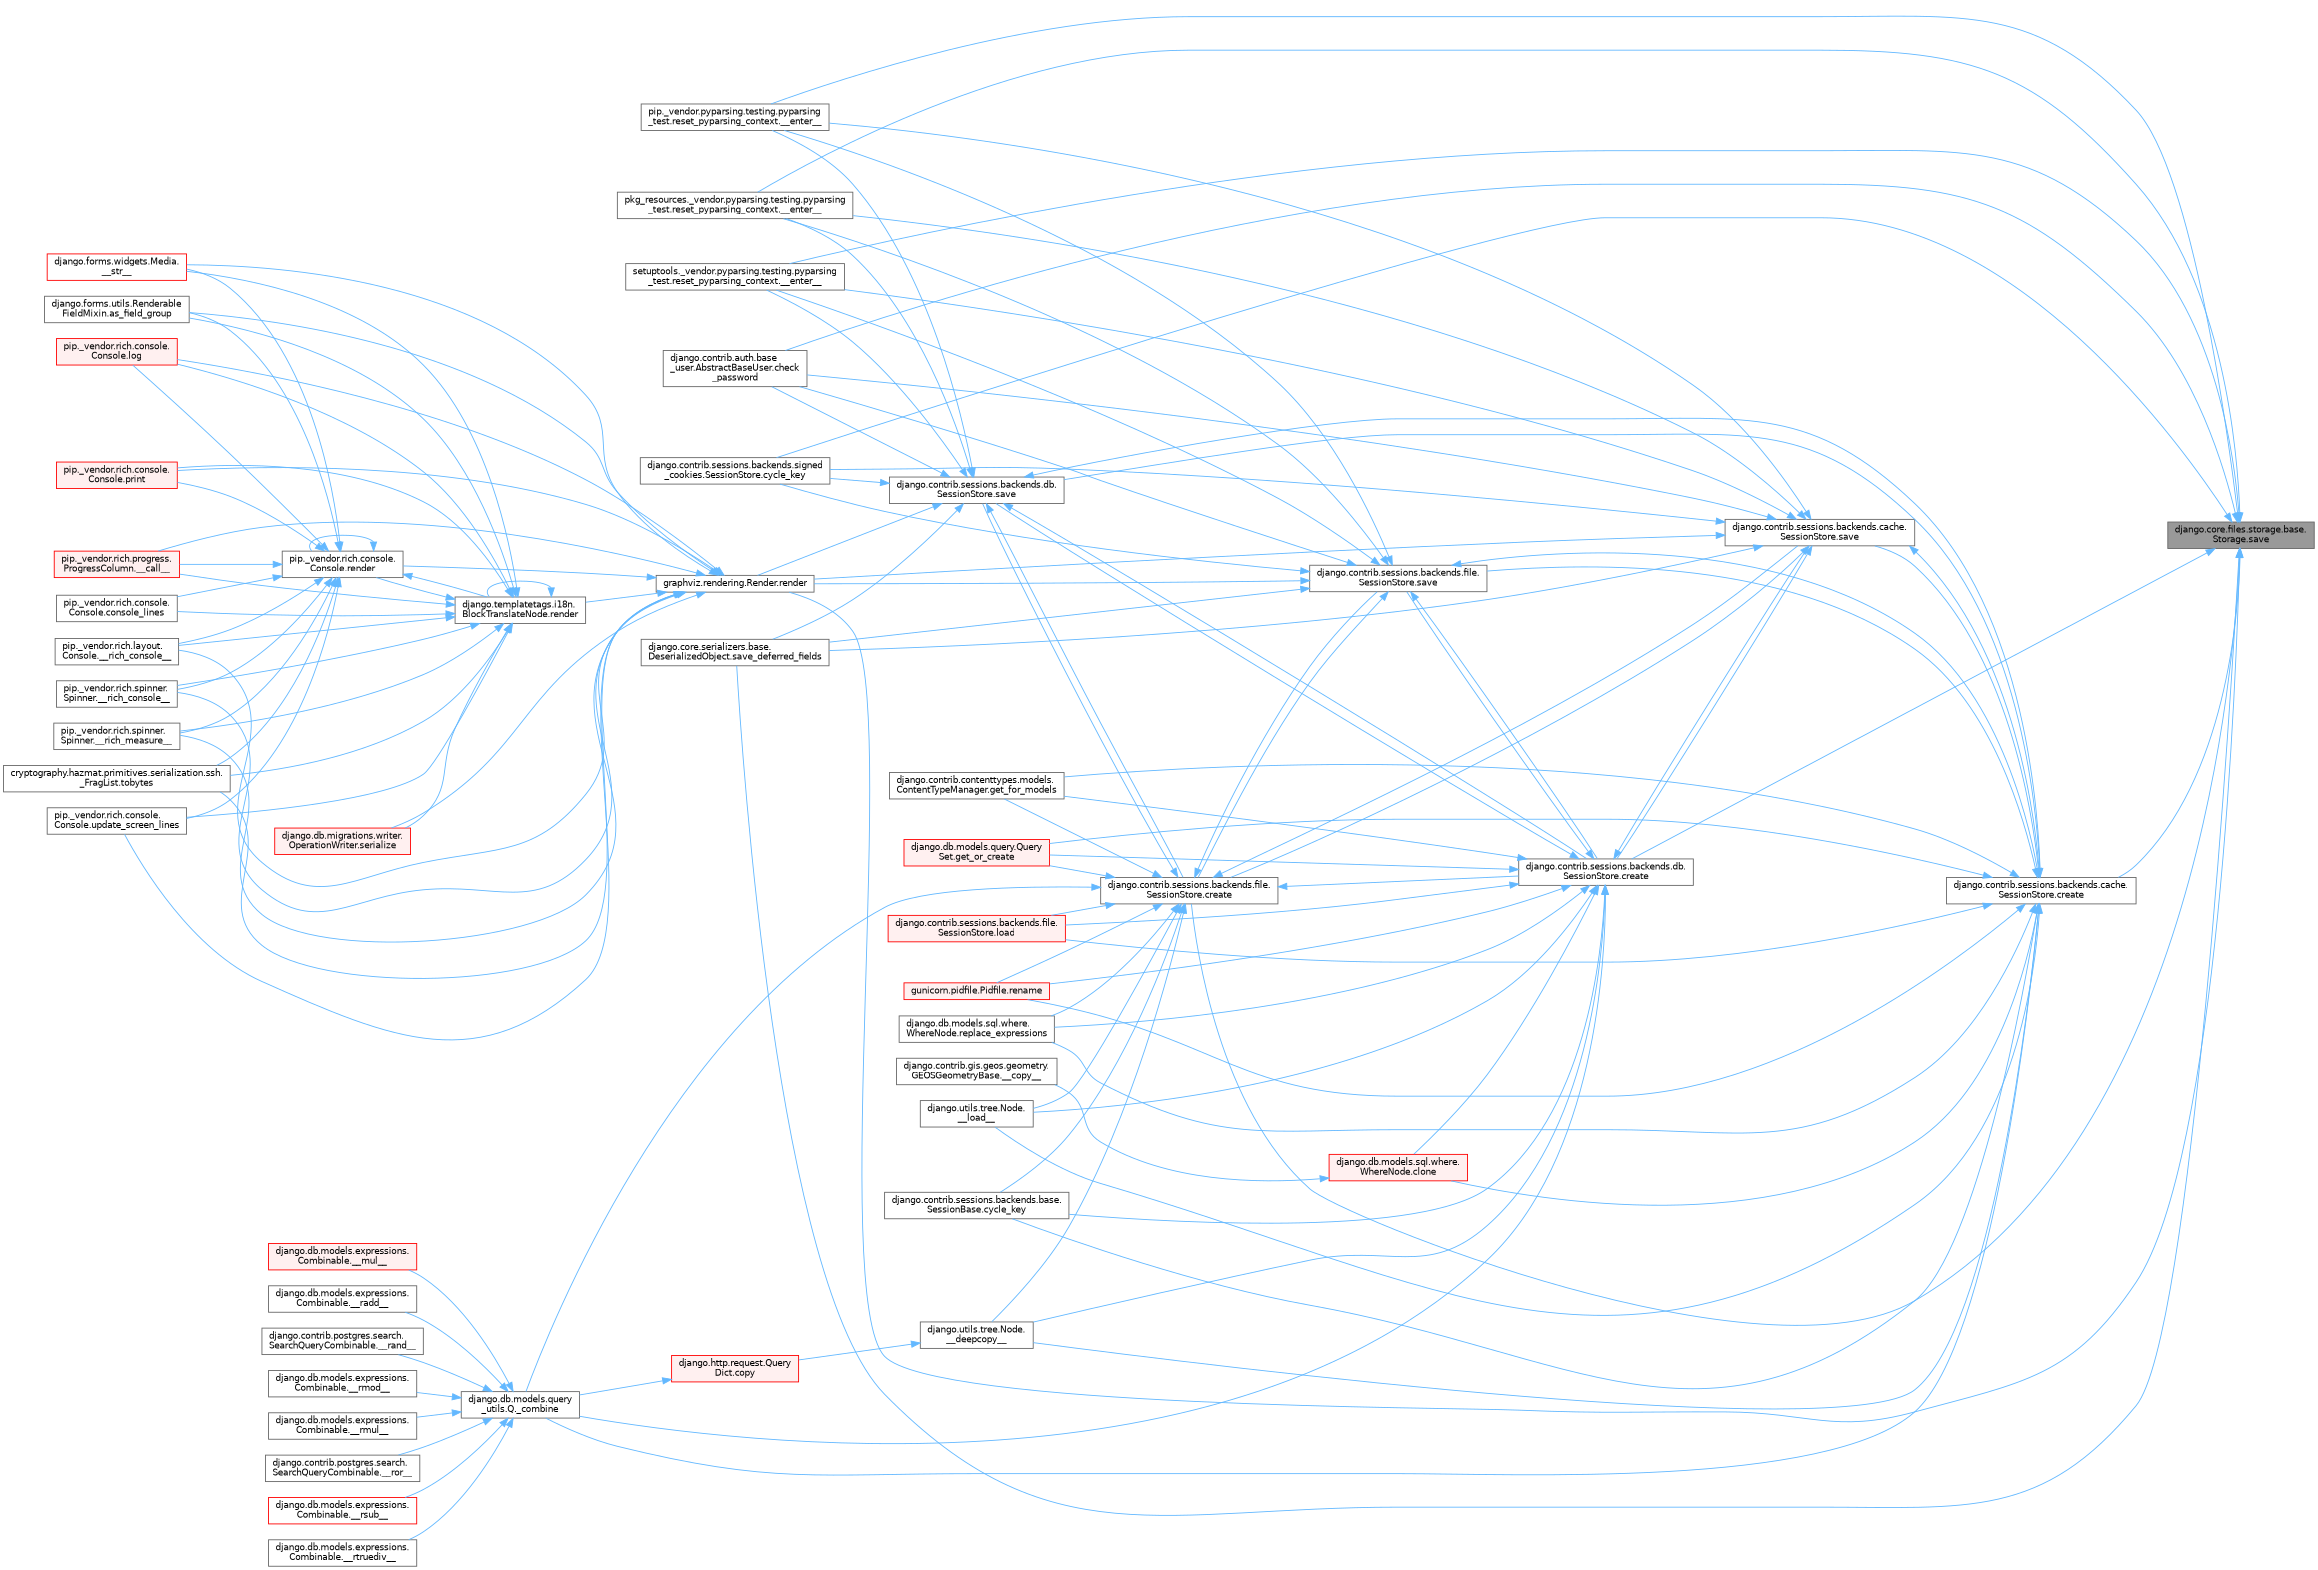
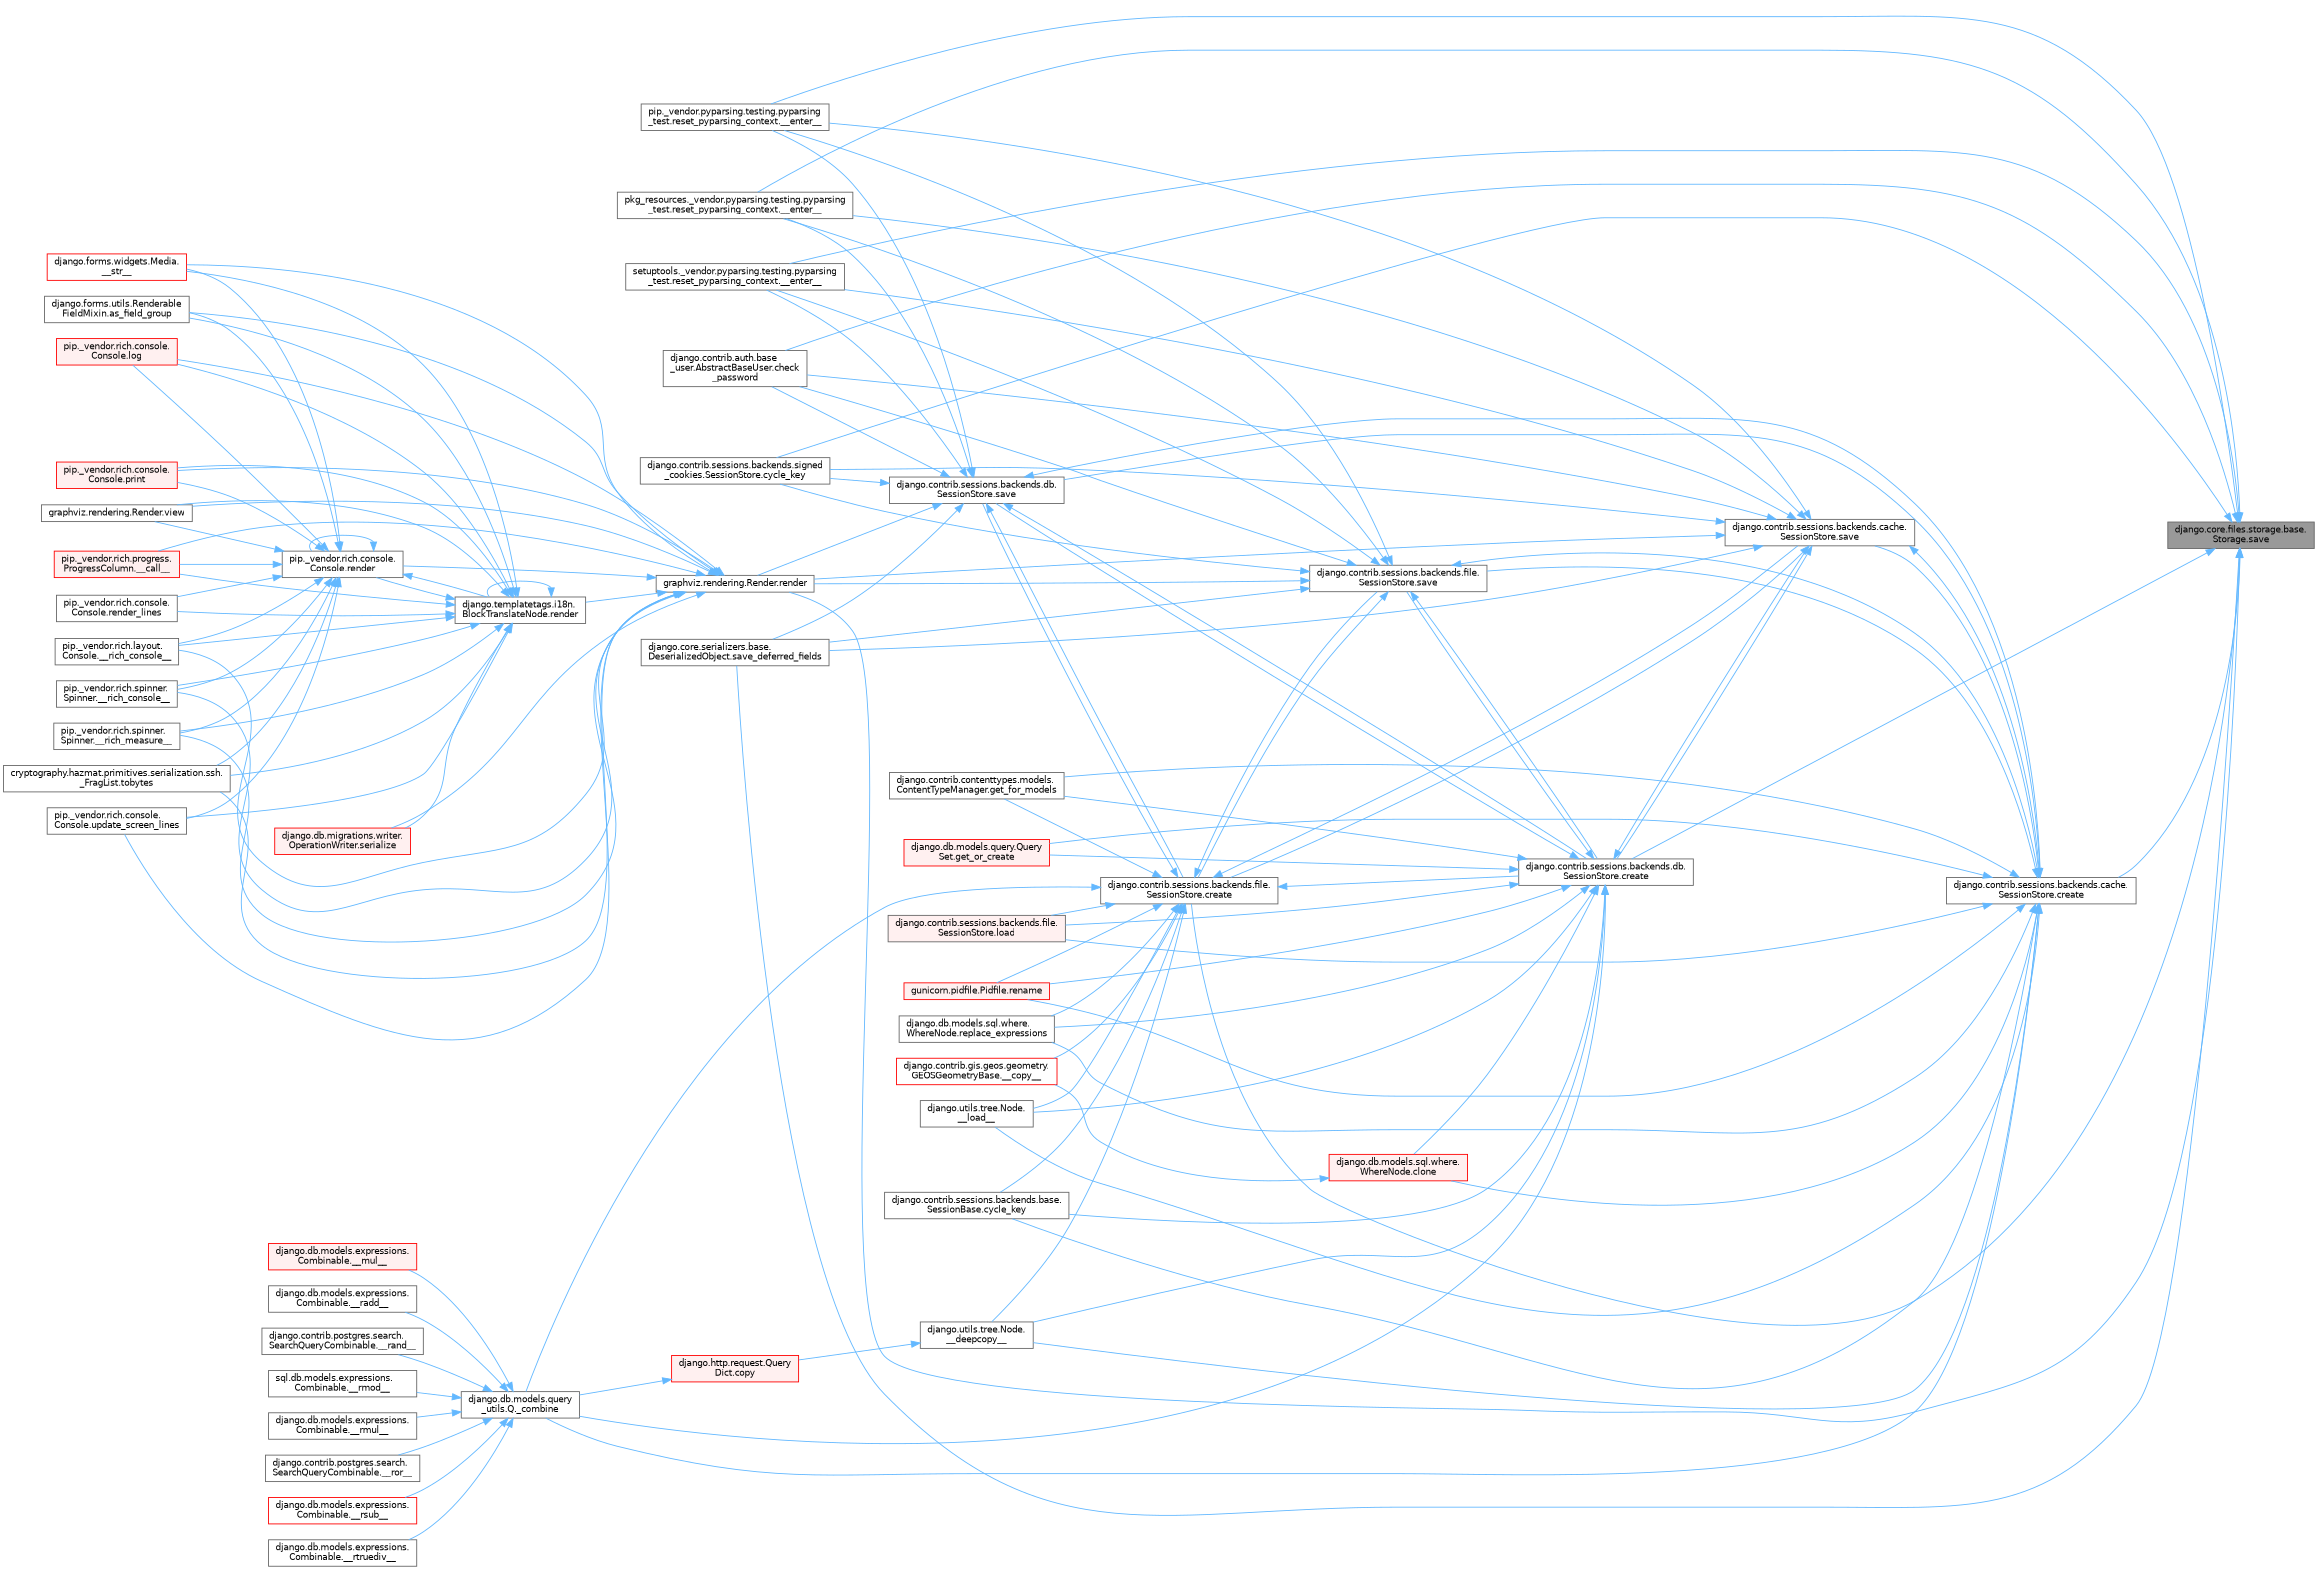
node "graphviz.rendering.Render.view": added
node "pip._vendor.rich.console. Console.console_lines": label "pip._vendor.rich.console. Console.console_lines" -> "pip._vendor.rich.console. Console.render_lines"
edge "django.db.models.query.Query Set.get_or_create" -> "django.contrib.sessions.backends.file. SessionStore.create": now "django.contrib.gis.geos.geometry. GEOSGeometryBase.__copy__" -> "django.contrib.sessions.backends.file. SessionStore.create"
node "django.contrib.sessions.backends.file. SessionStore.load": color red -> grey40
node "django.contrib.gis.geos.geometry. GEOSGeometryBase.__copy__": color grey40 -> red
node "django.db.models.expressions. Combinable.__rmod__": label "django.db.models.expressions. Combinable.__rmod__" -> "sql.db.models.expressions. Combinable.__rmod__"
